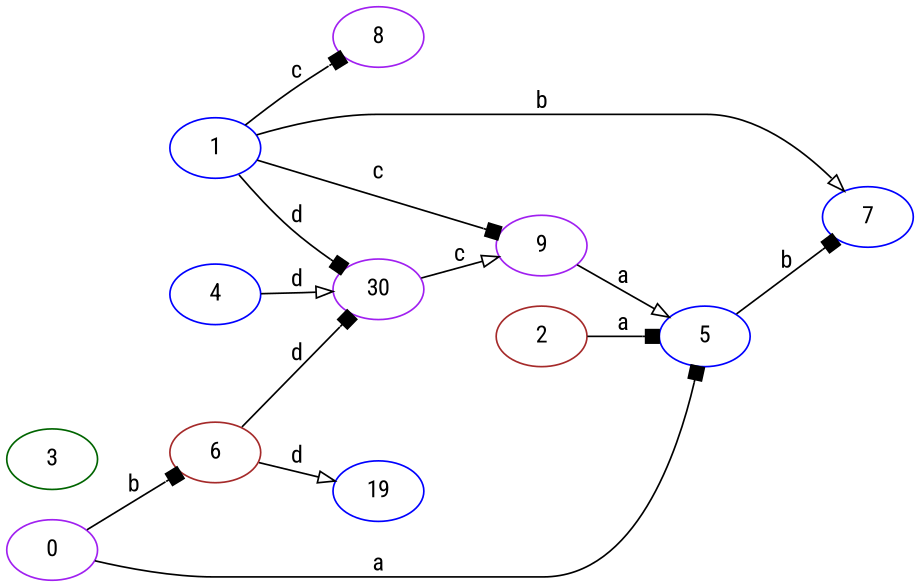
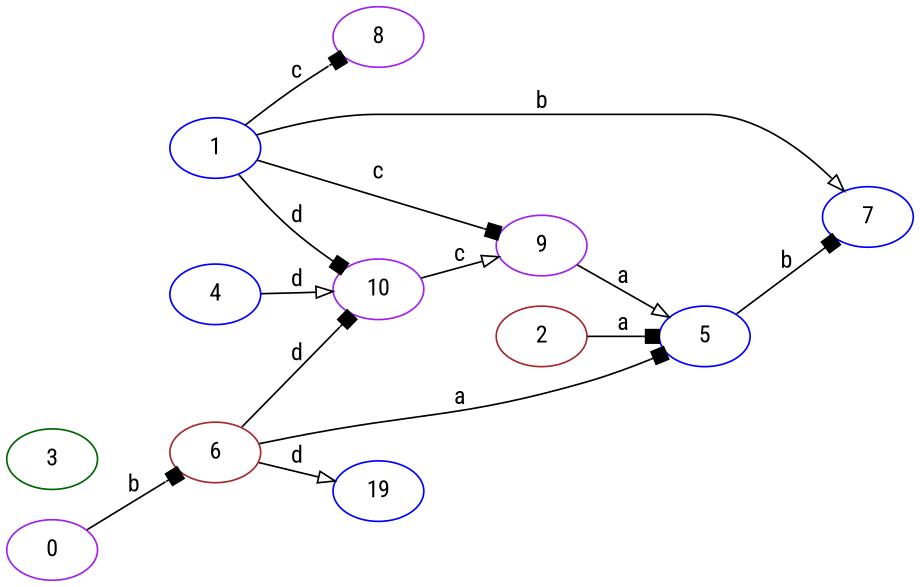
node "30": label "30" -> "10"
edge "0" -> "5": now "6" -> "5"
